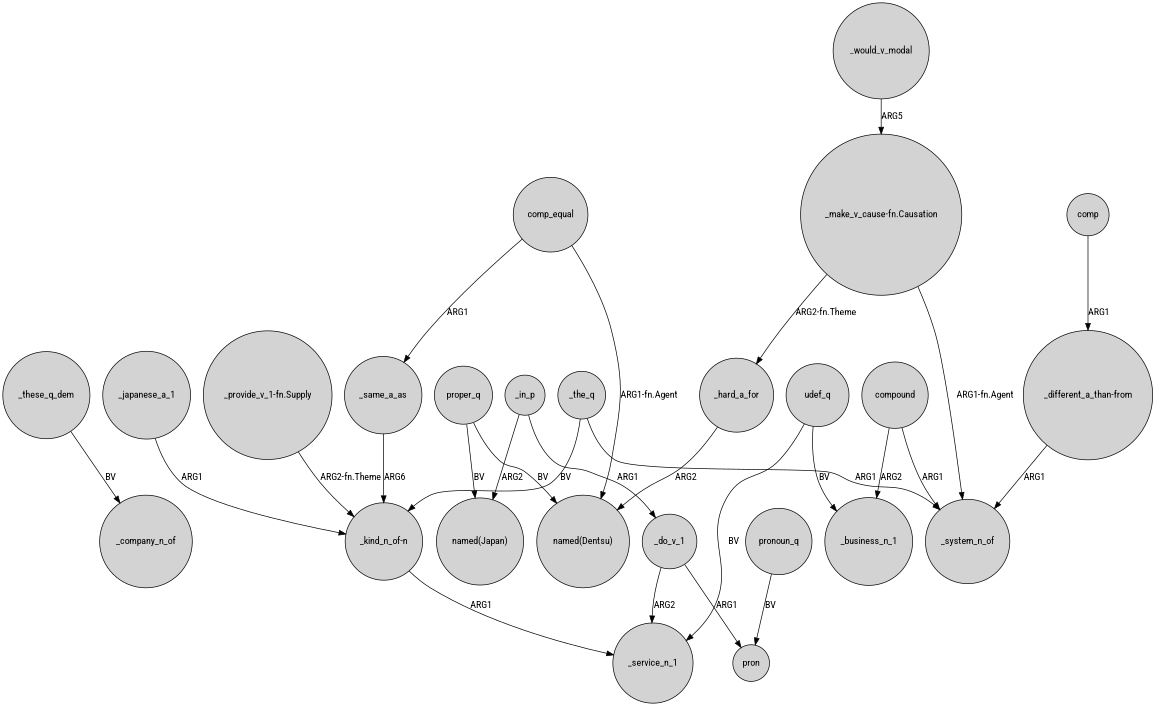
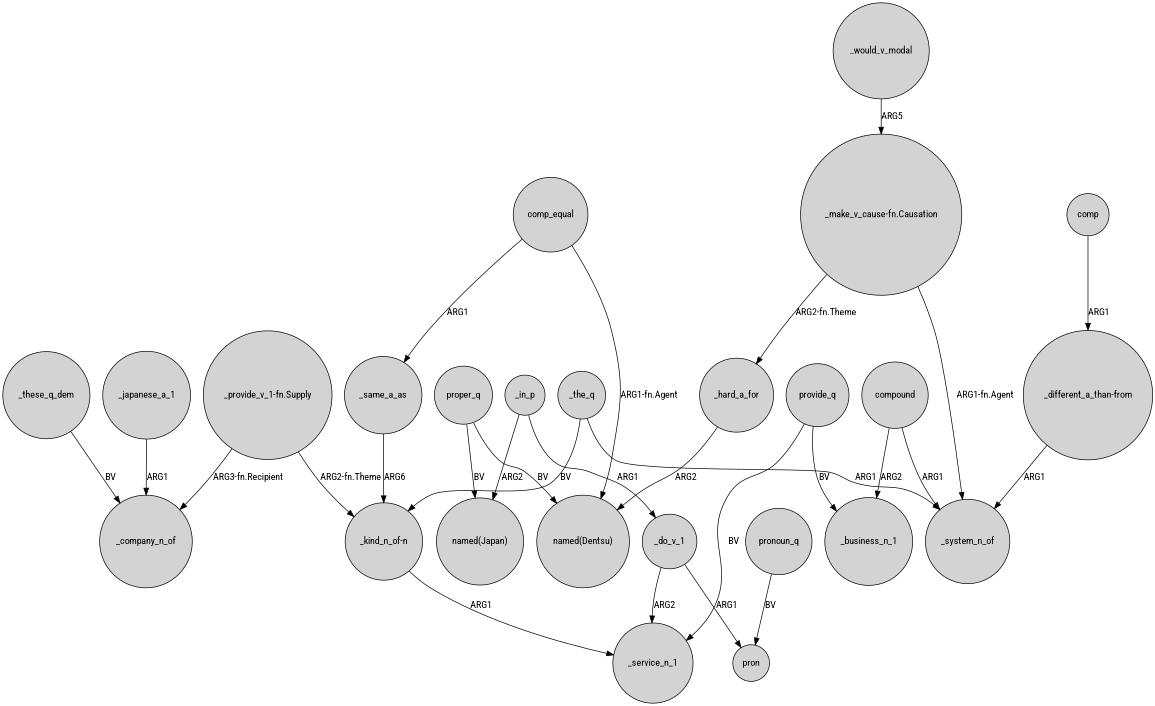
node "udef_q": label "udef_q" -> "provide_q"
edge "_provide_v_1-fn.Supply" -> "_company_n_of": added, label "ARG3-fn.Recipient"
edge "_japanese_a_1" -> "_kind_n_of-n": now "_japanese_a_1" -> "_company_n_of"
